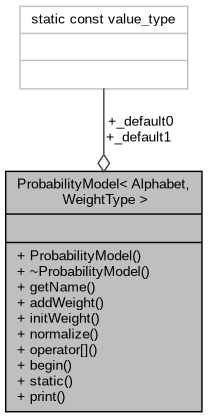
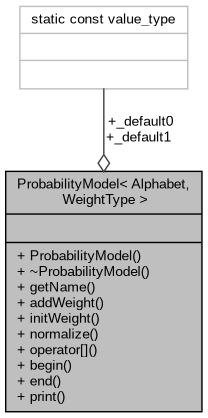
node "ProbabilityModel< Alphabet,": text "+ static()" -> "+ end()"
